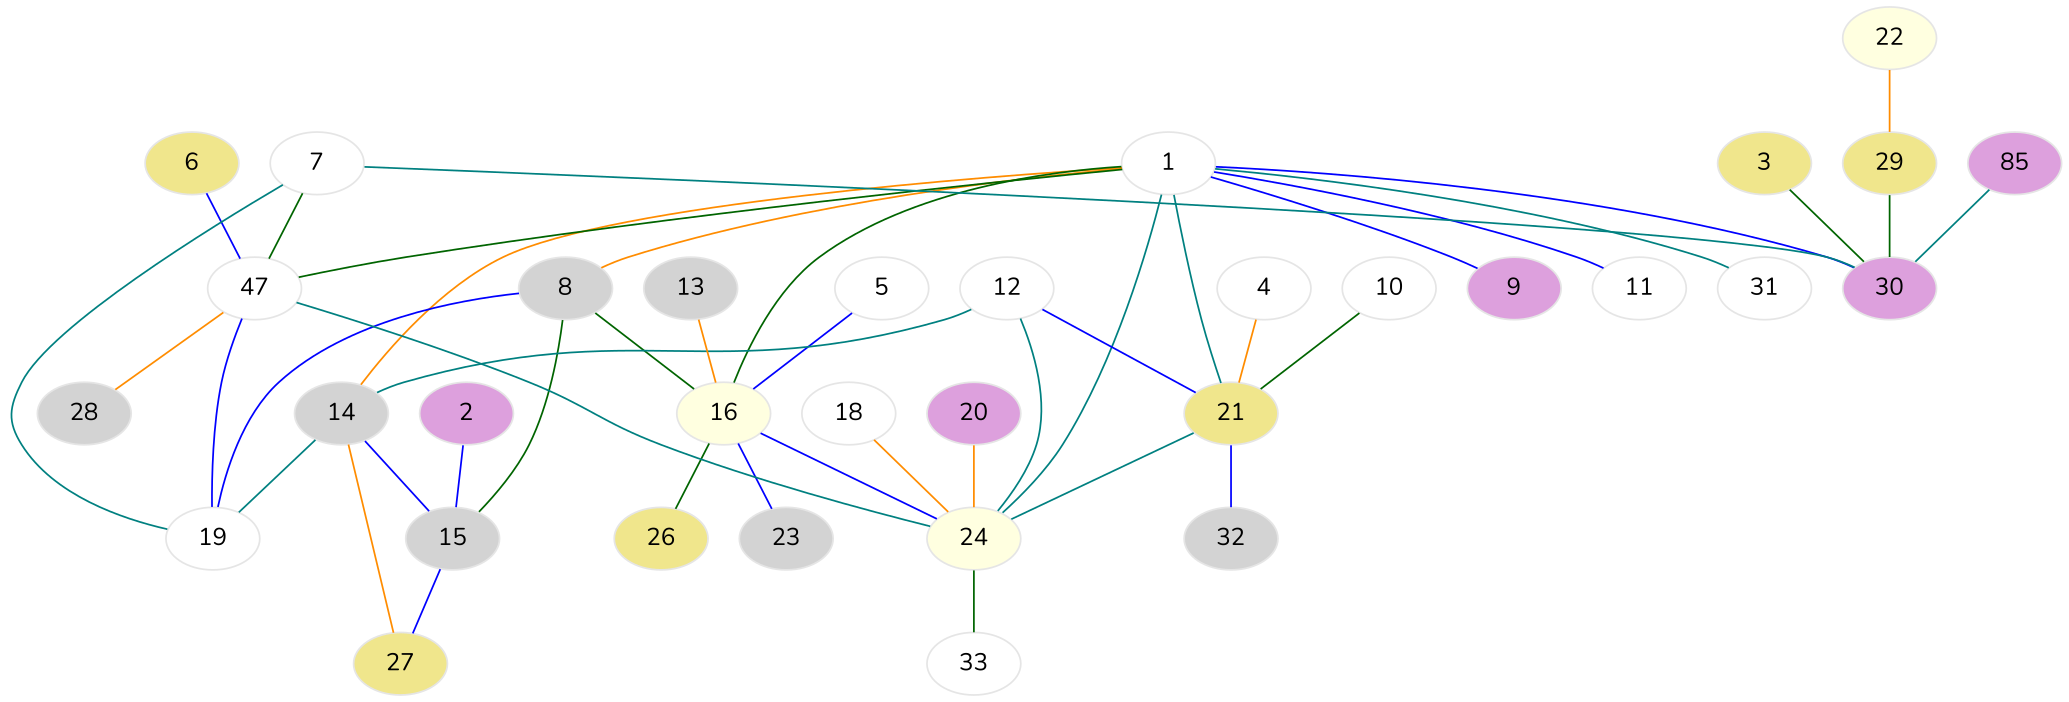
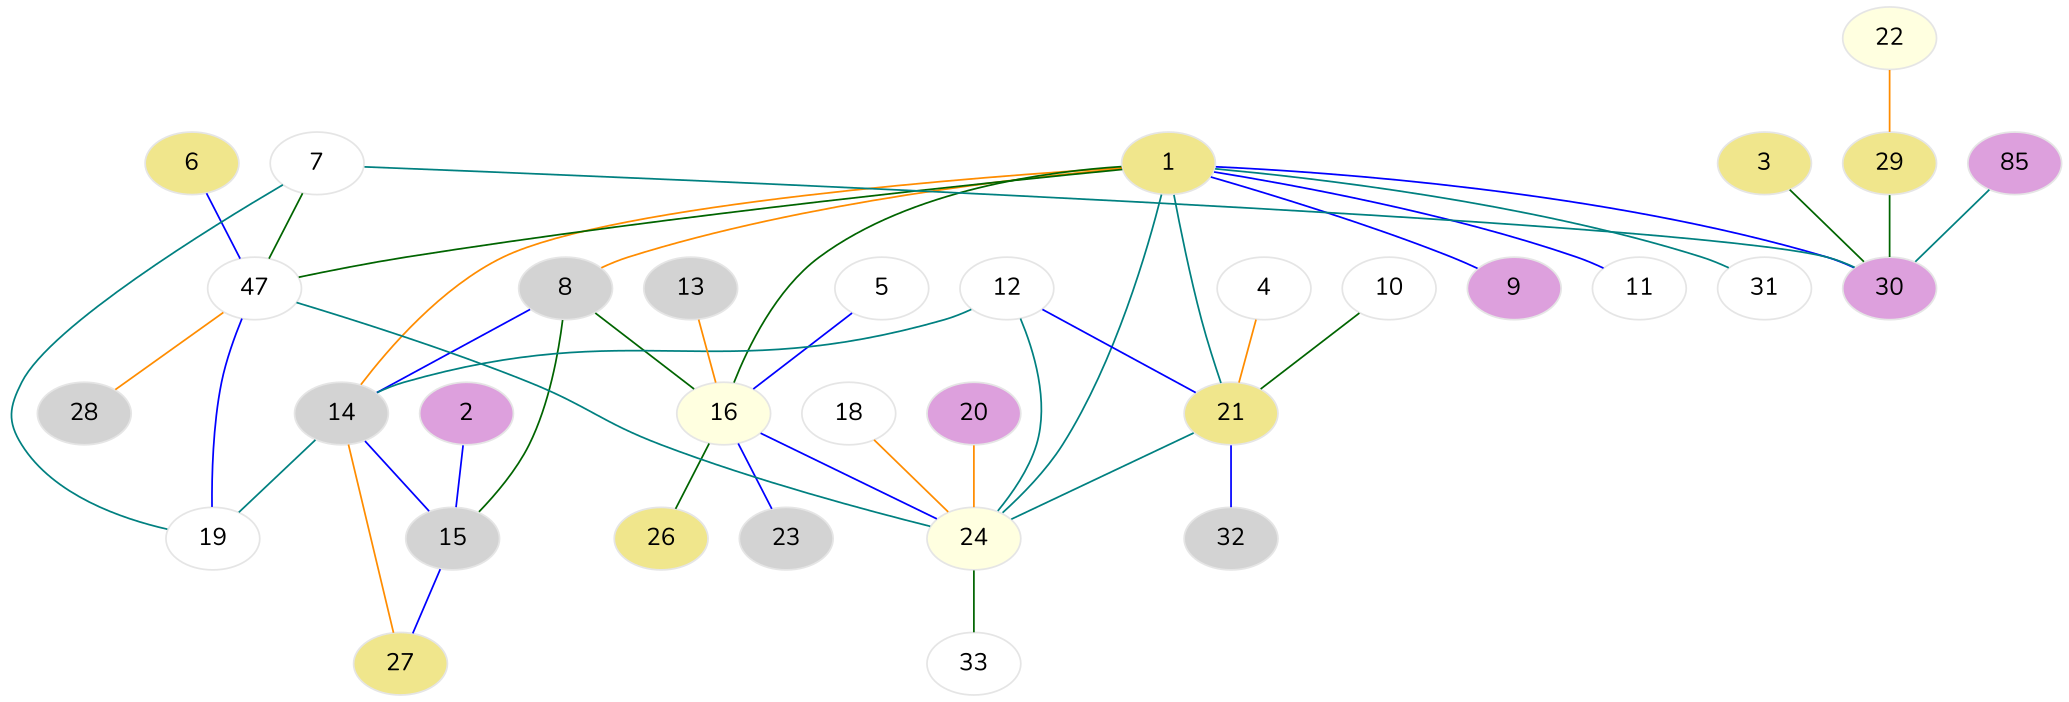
node "1": fillcolor white -> khaki
edge "8" -- "19": now "8" -- "14"
